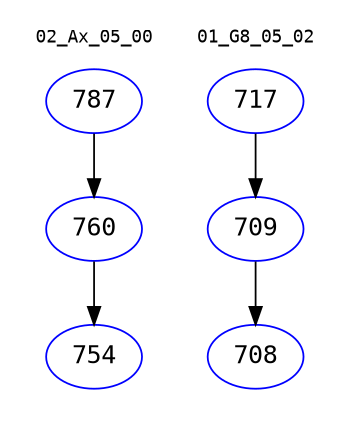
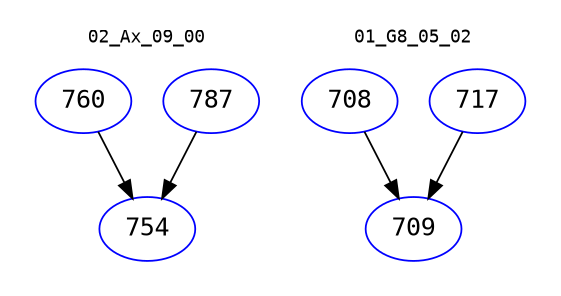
cluster "02_Ax_05_00": label "02_Ax_05_00" -> "02_Ax_09_00"
edge "787" -> "760": now "787" -> "754"
edge "709" -> "708": reversed
